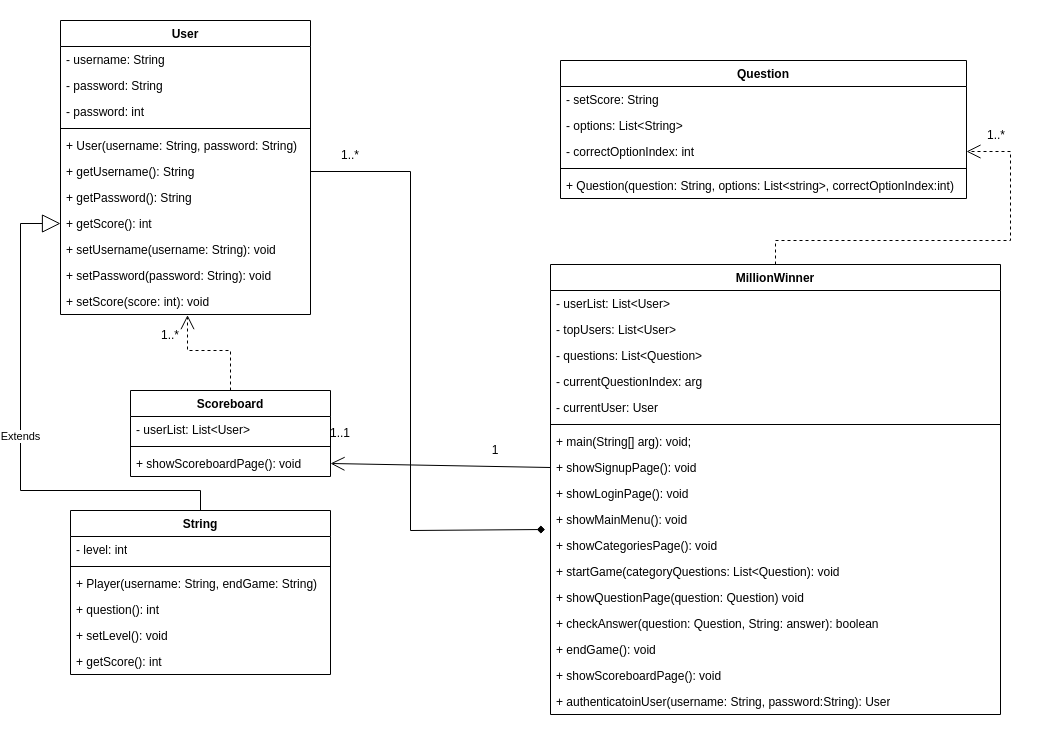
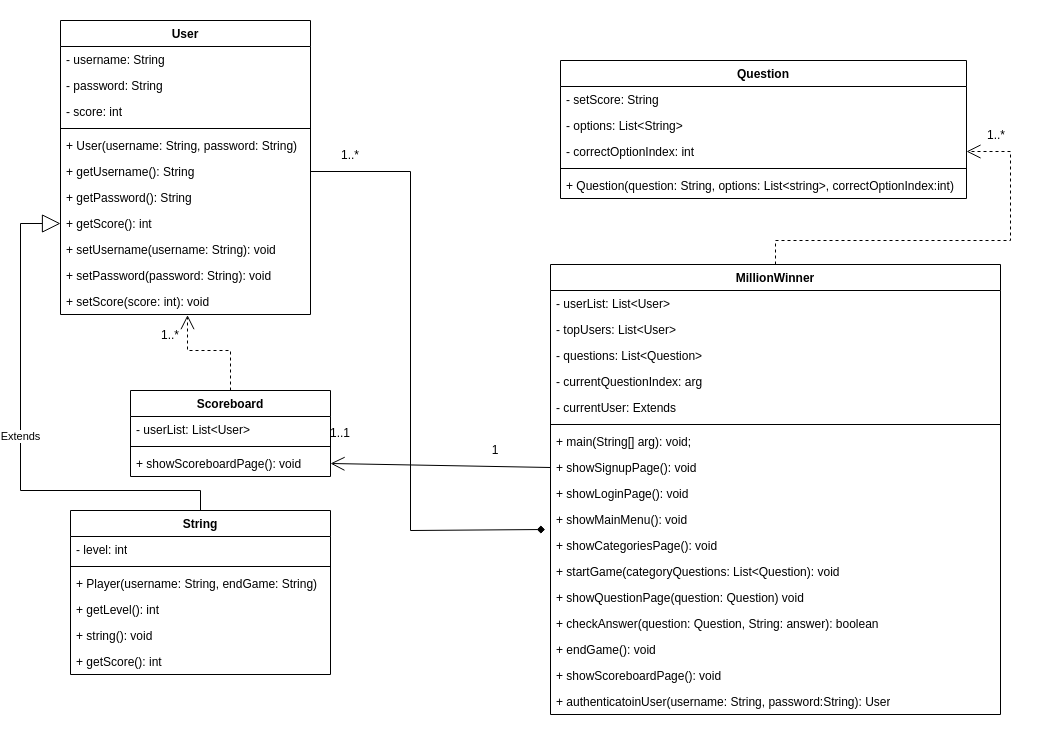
node "- password: int": label "- password: int" -> "- score: int"
node "- currentUser: User": label "- currentUser: User" -> "- currentUser: Extends"
node "+ question(): int": label "+ question(): int" -> "+ getLevel(): int"
node "+ setLevel(): void": label "+ setLevel(): void" -> "+ string(): void"
